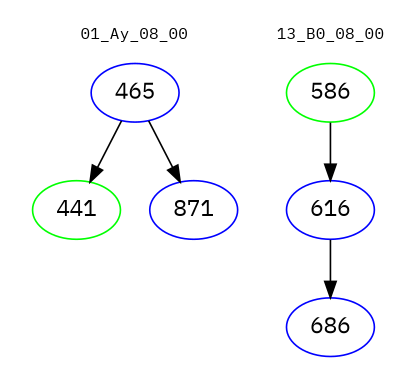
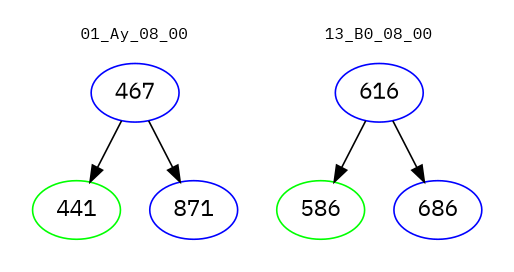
node "465": label "465" -> "467"
edge "586" -> "616": reversed
